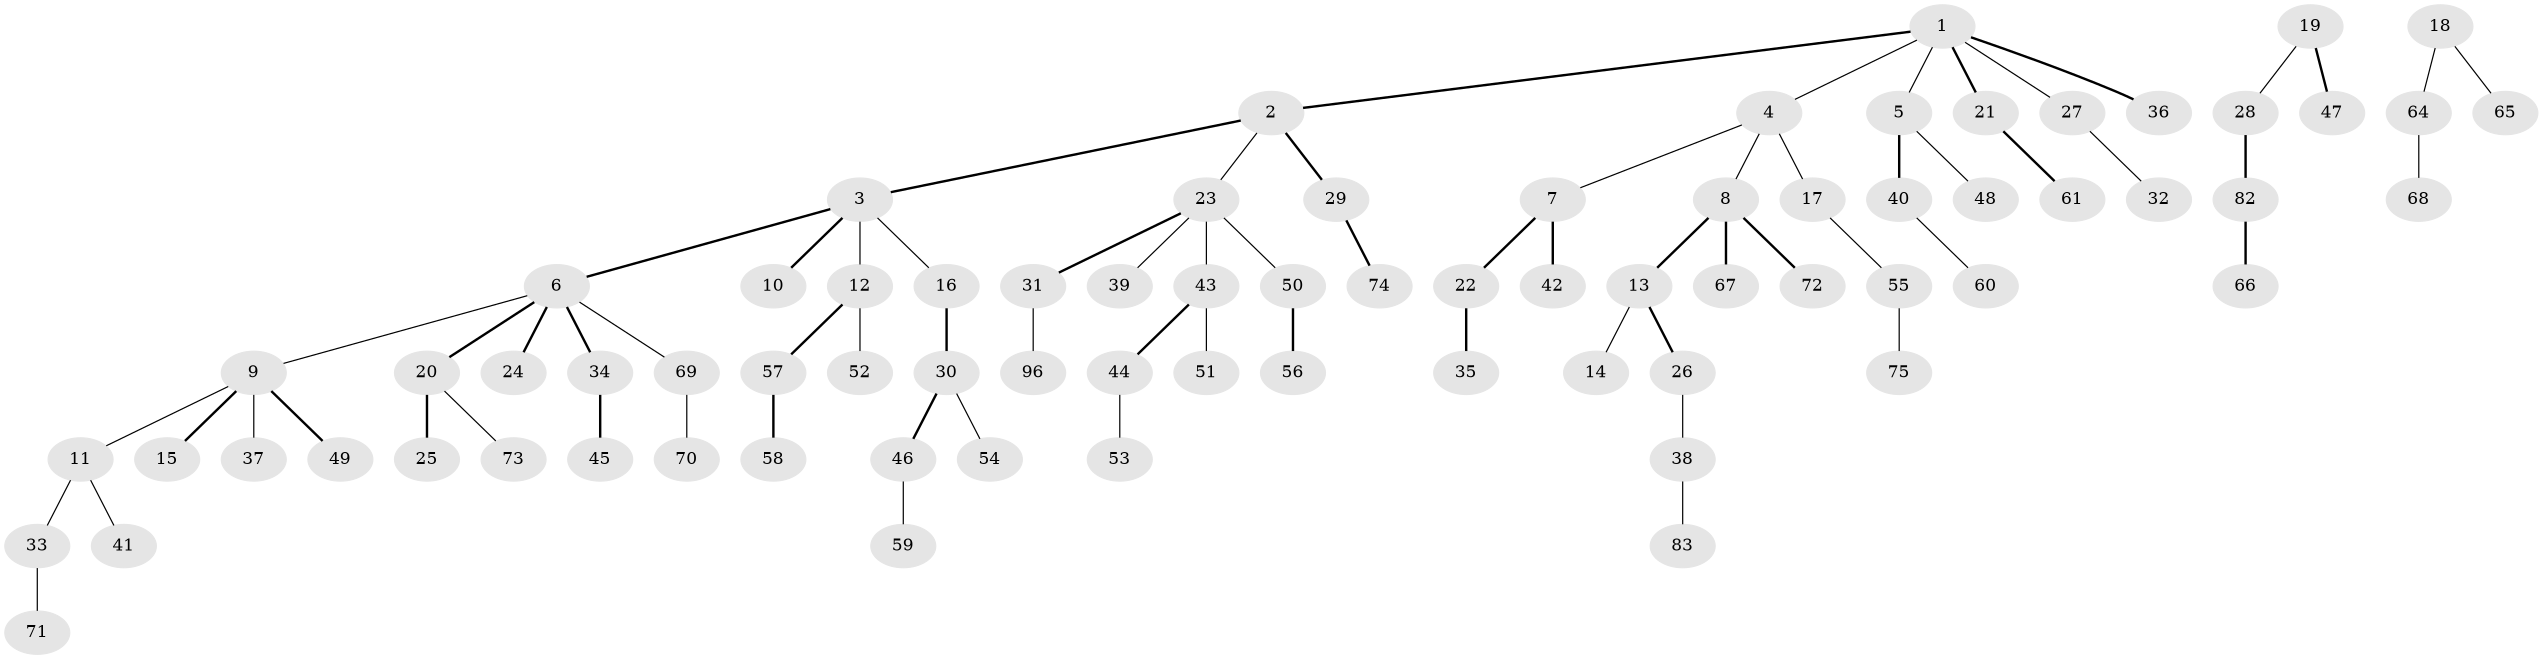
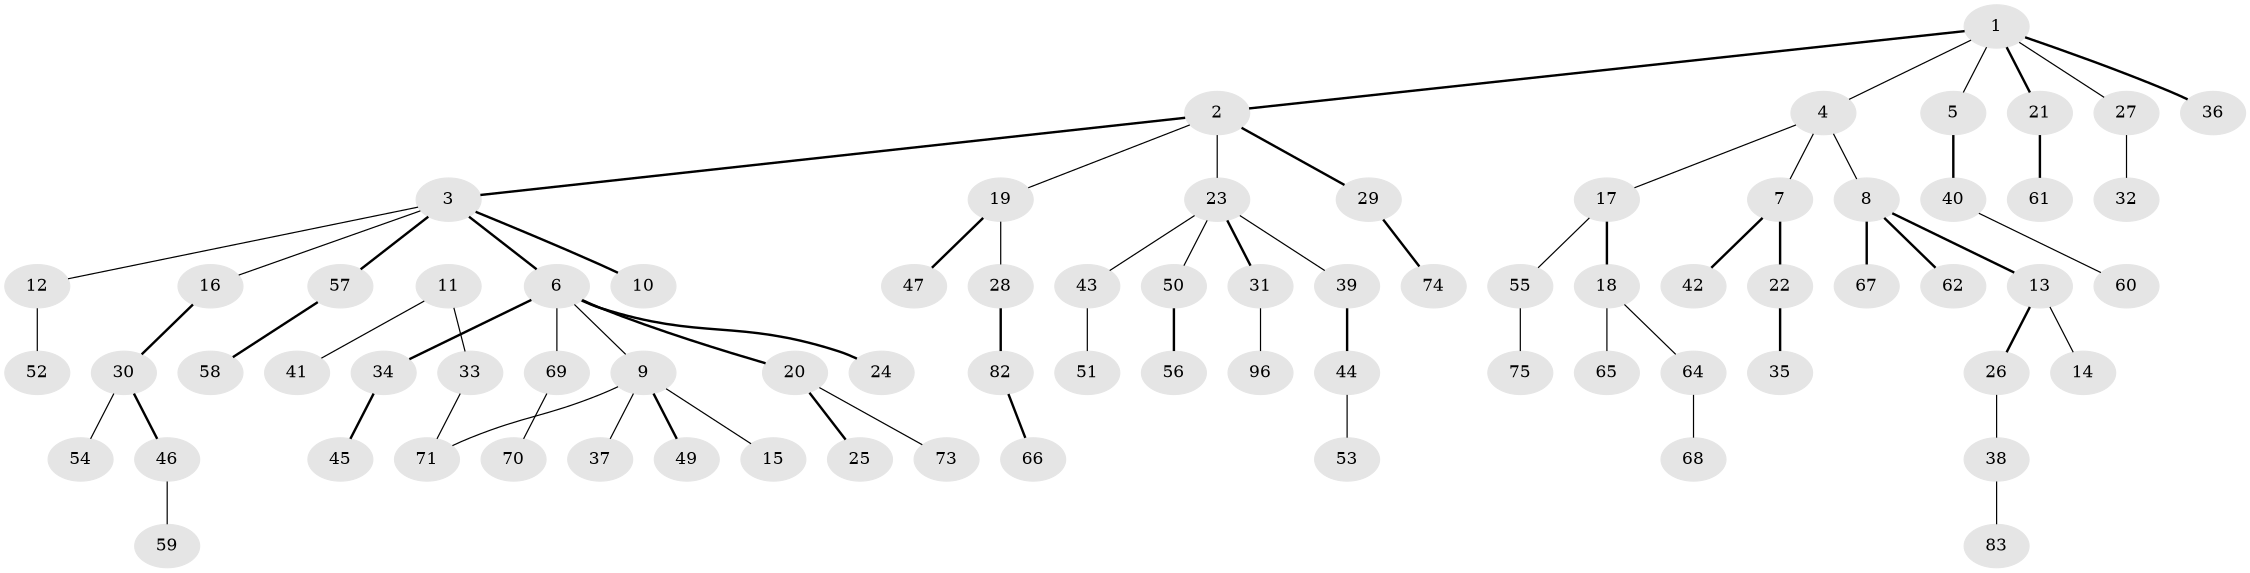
edge "2" -- "19": added
node "48": removed
edge "17" -- "18": added
node "72": label "72" -> "62"
edge "12" -- "57": now "3" -- "57"
edge "43" -- "44": now "39" -- "44"
edge "9" -- "11": now "9" -- "71"
edge "9" -- "15": style bold -> solid
